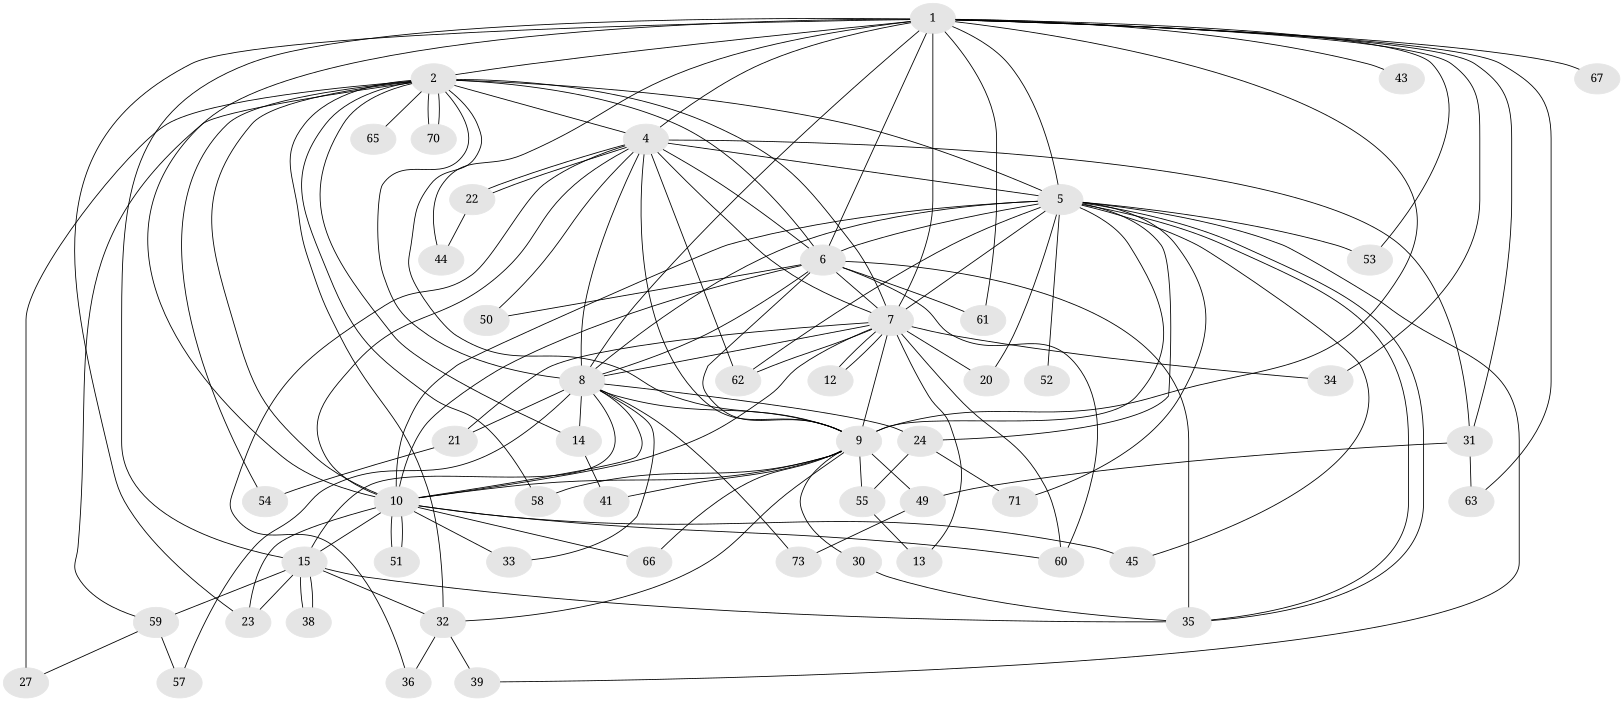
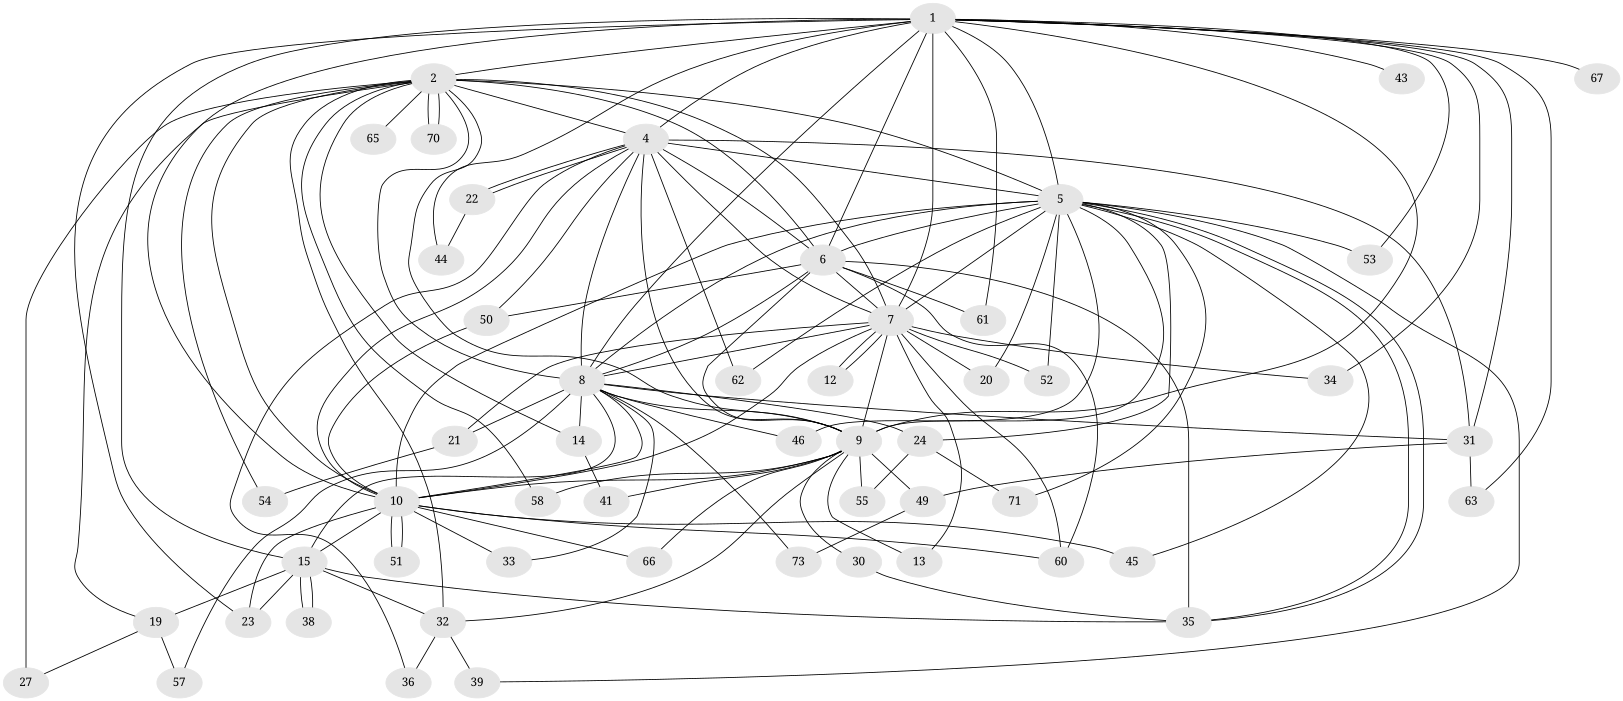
edge "6" -- "10": now "50" -- "10"
edge "7" -- "62": now "7" -- "52"
edge "8" -- "31": added
node "46": added
edge "55" -- "13": now "9" -- "13"
node "59": label "59" -> "19"
